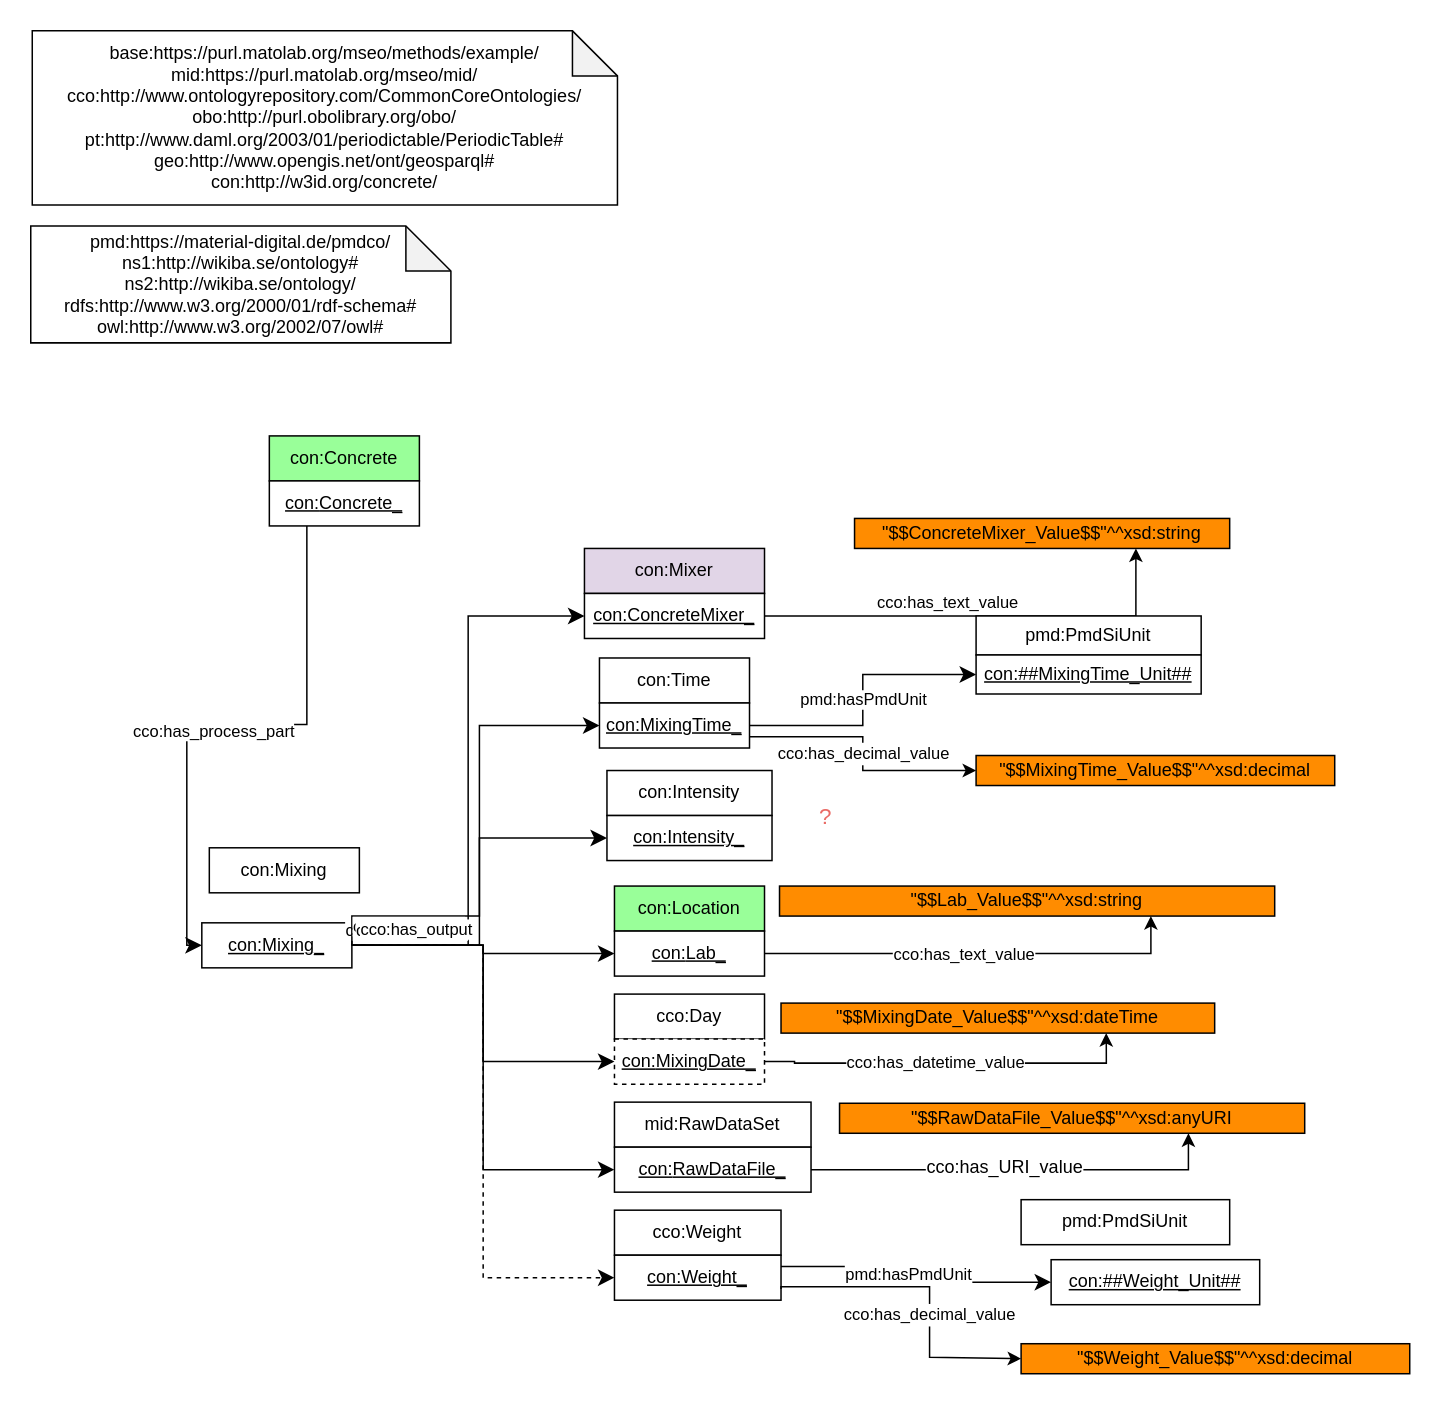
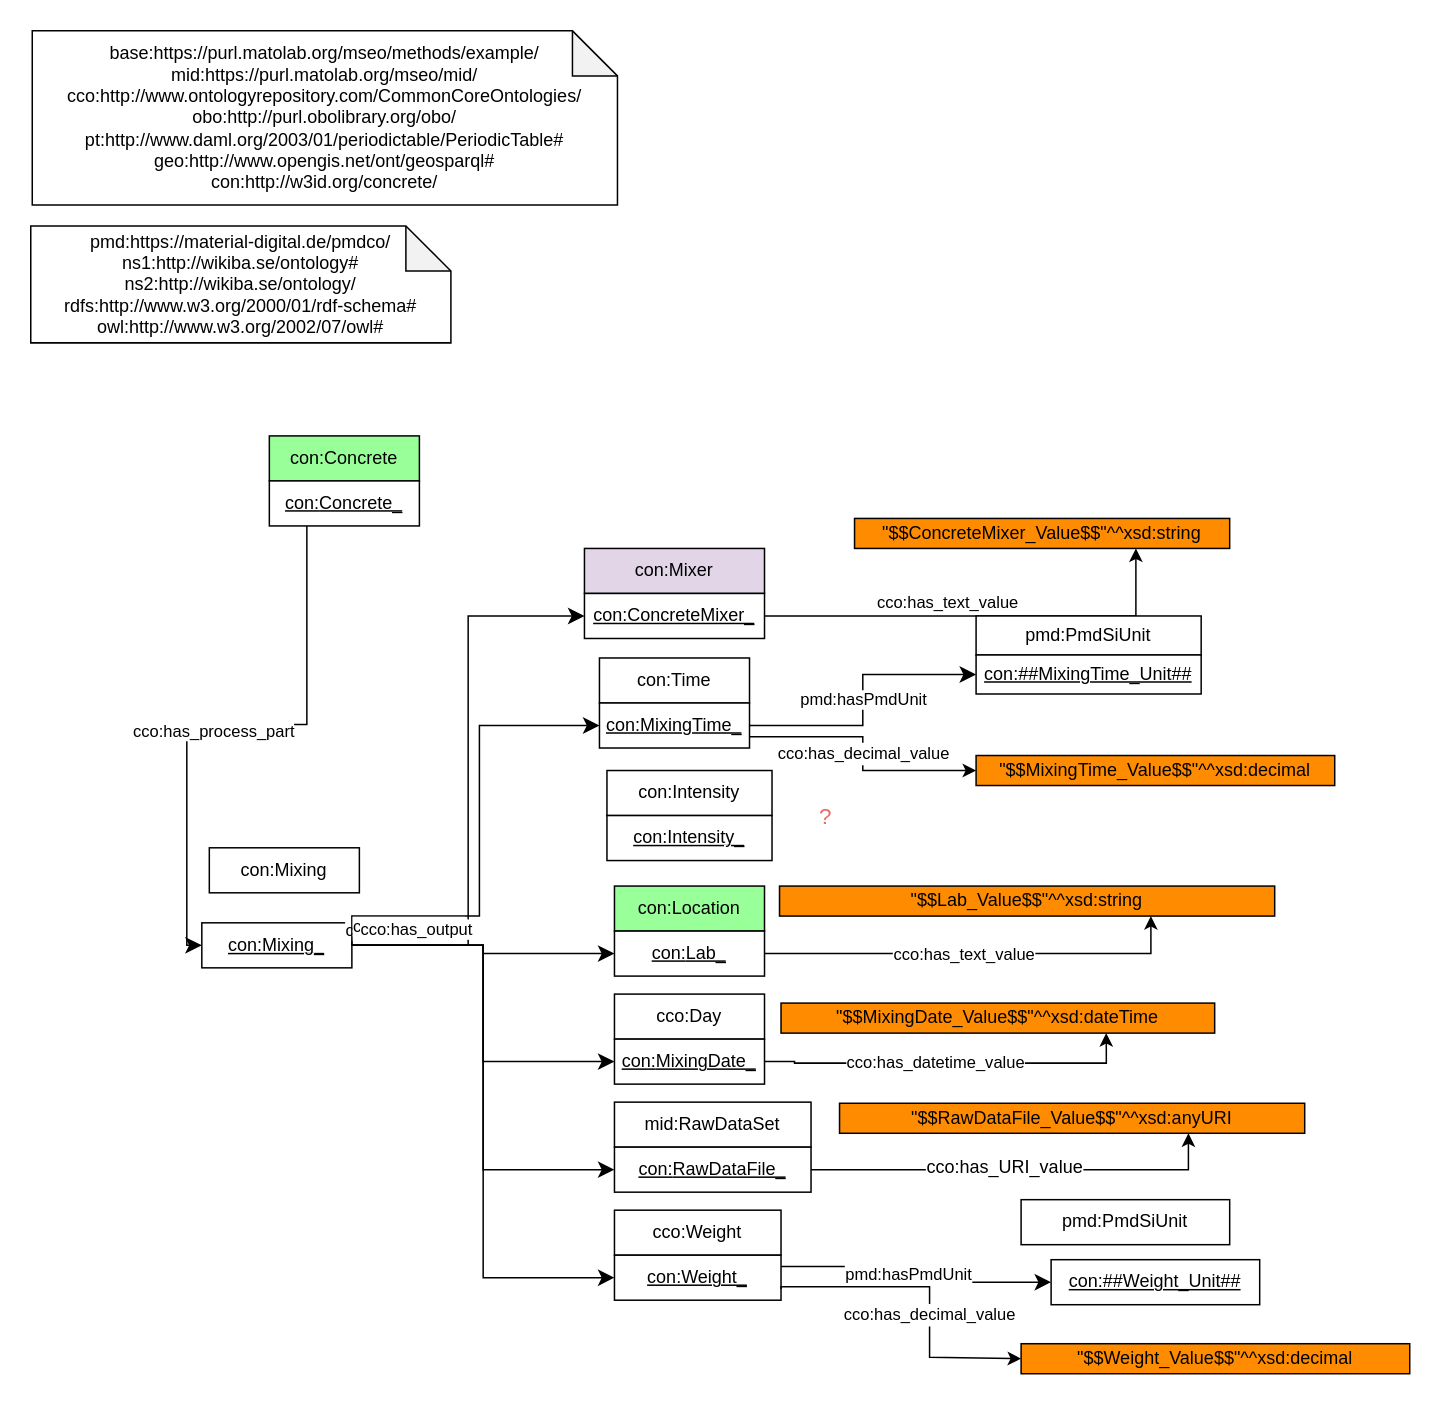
edge "con:Mixing_" -> "con:Intensity_": removed, label "cco:has_output"
node "con:MixingDate_": style dashed -> solid
edge "con:Mixing_" -> "con:Weight_": style dashed -> solid
